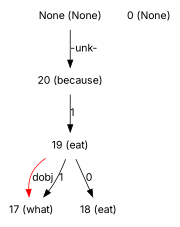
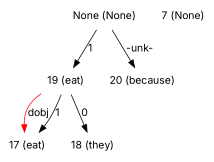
node "0 (None)": label "0 (None)" -> "7 (None)"
edge "20 (because)" -> "19 (eat)": now "None (None)" -> "19 (eat)"
node "17 (what)": label "17 (what)" -> "17 (eat)"
node "18 (eat)": label "18 (eat)" -> "18 (they)"
